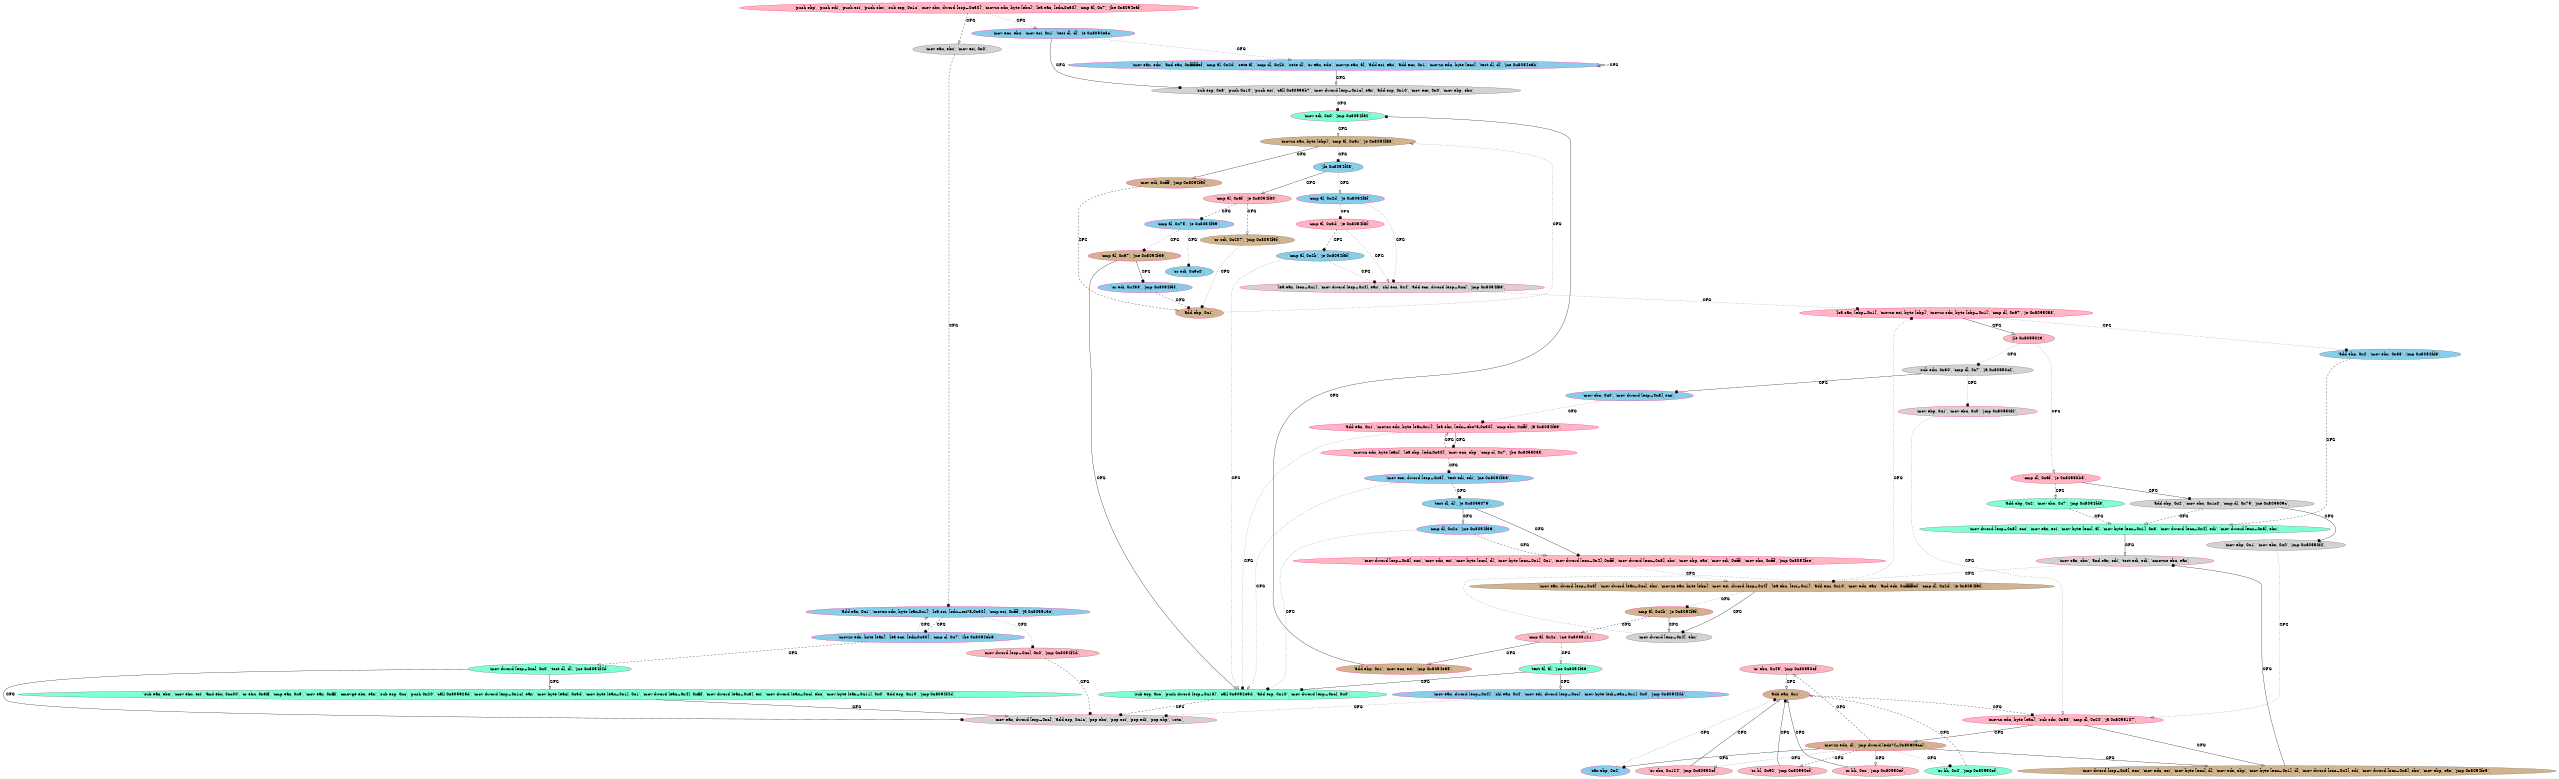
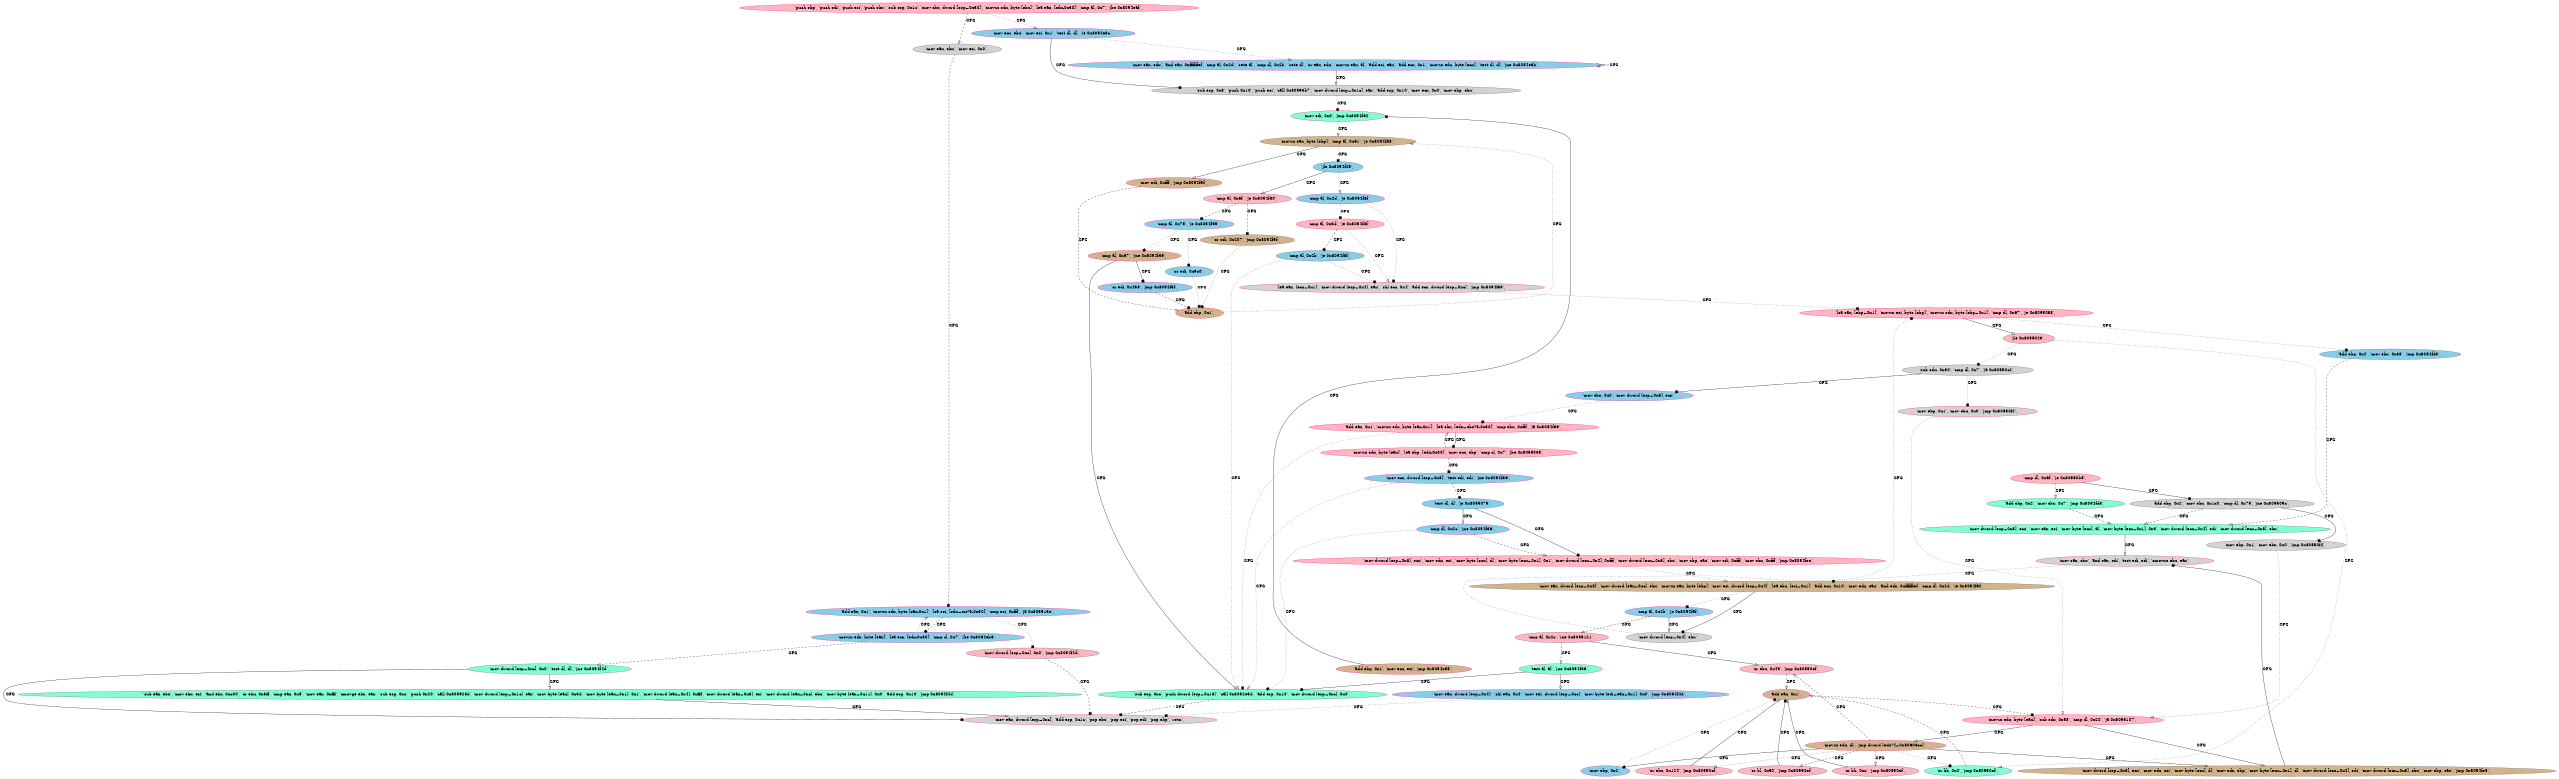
edge "'cmp al, 0x6f', 'je 0x8054f80'," -> "'or edi, 0x207', 'jmp 0x8054f5f',": arrowhead onormal -> box
edge "'or edi, 0x9c0'," -> "'add ebp, 0x1',": added, label "CFG"
edge "'jle 0x8055023'," -> "'cmp dl, 0x6f', 'je 0x80550b5',": now "'jle 0x8055023'," -> "'or bh, 0x2', 'jmp 0x80550ef',"
node "'cmp al, 0x2b', 'je 0x8054f9f',": fillcolor tan -> skyblue
edge "'cmp al, 0x2c', 'jne 0x8055121'," -> "'add ebp, 0x1', 'mov ecx, esi', 'jmp 0x8054ea5',": now "'cmp al, 0x2c', 'jne 0x8055121'," -> "'or ebx, 0x49', 'jmp 0x80550ef',"
node "'eax ebp, 0x2',": label "'eax ebp, 0x2'," -> "'mov ebp, 0x2',"
